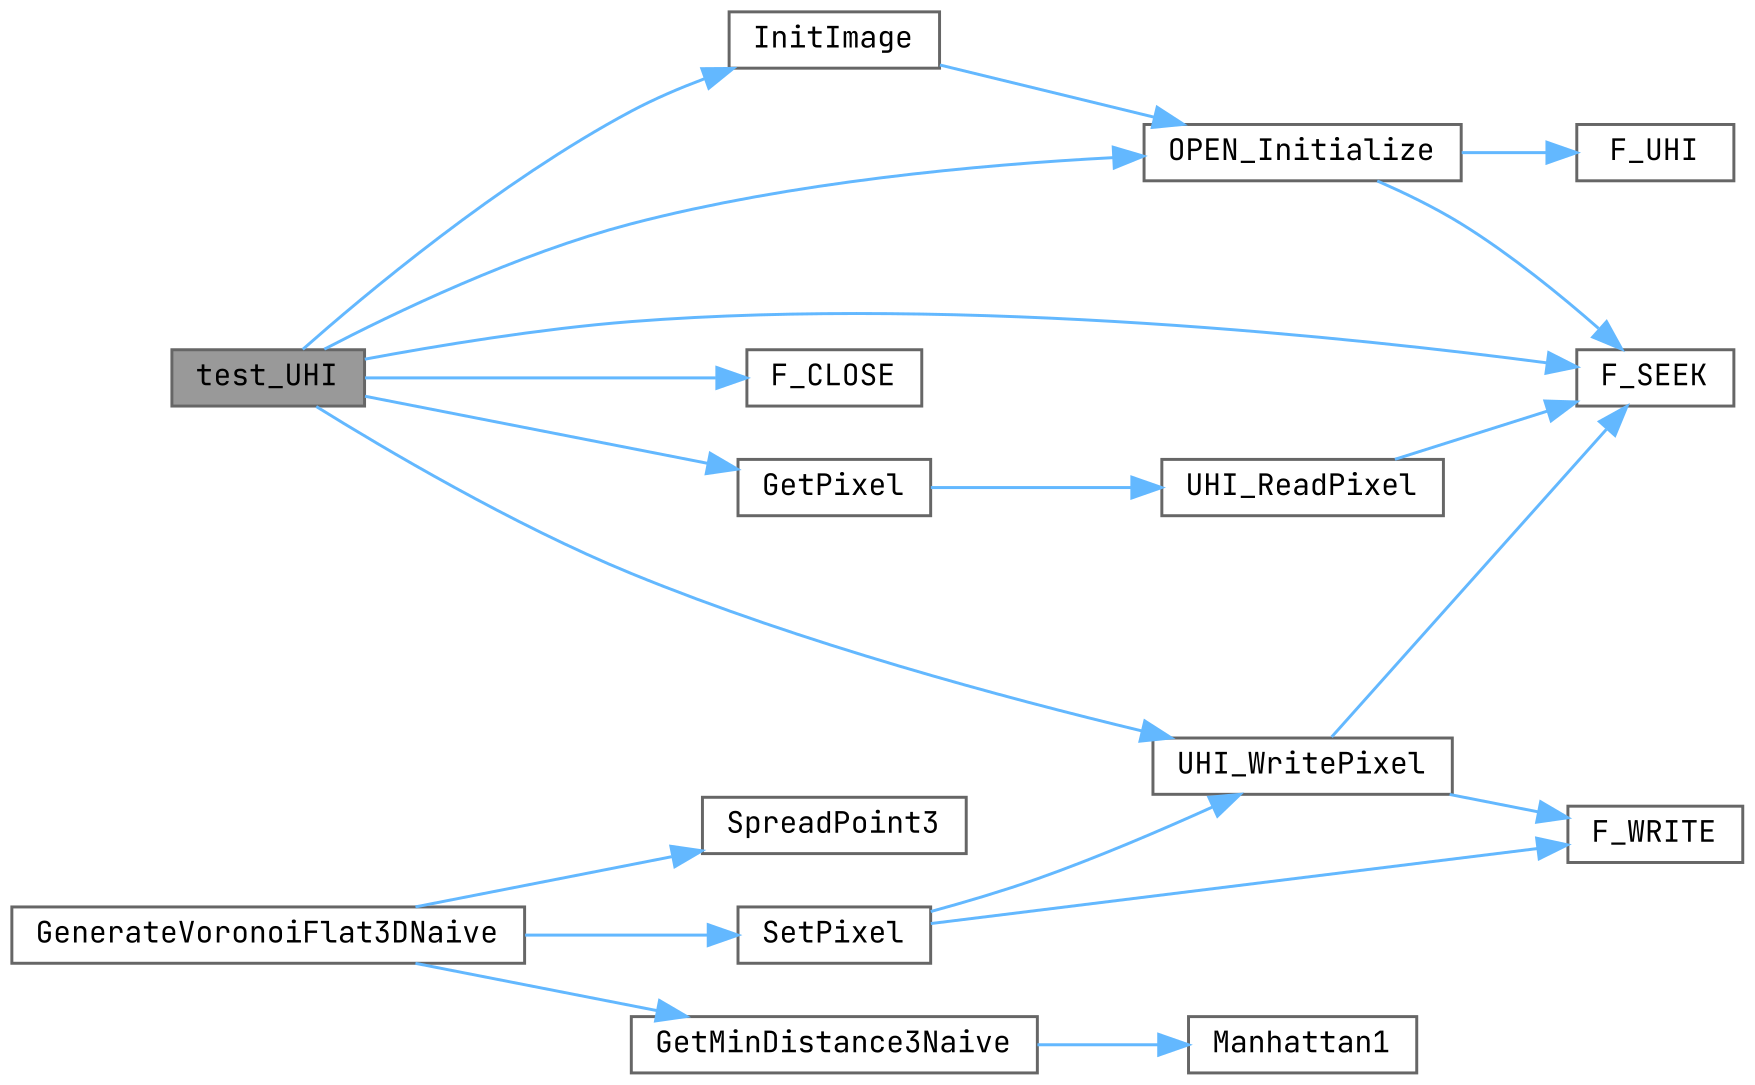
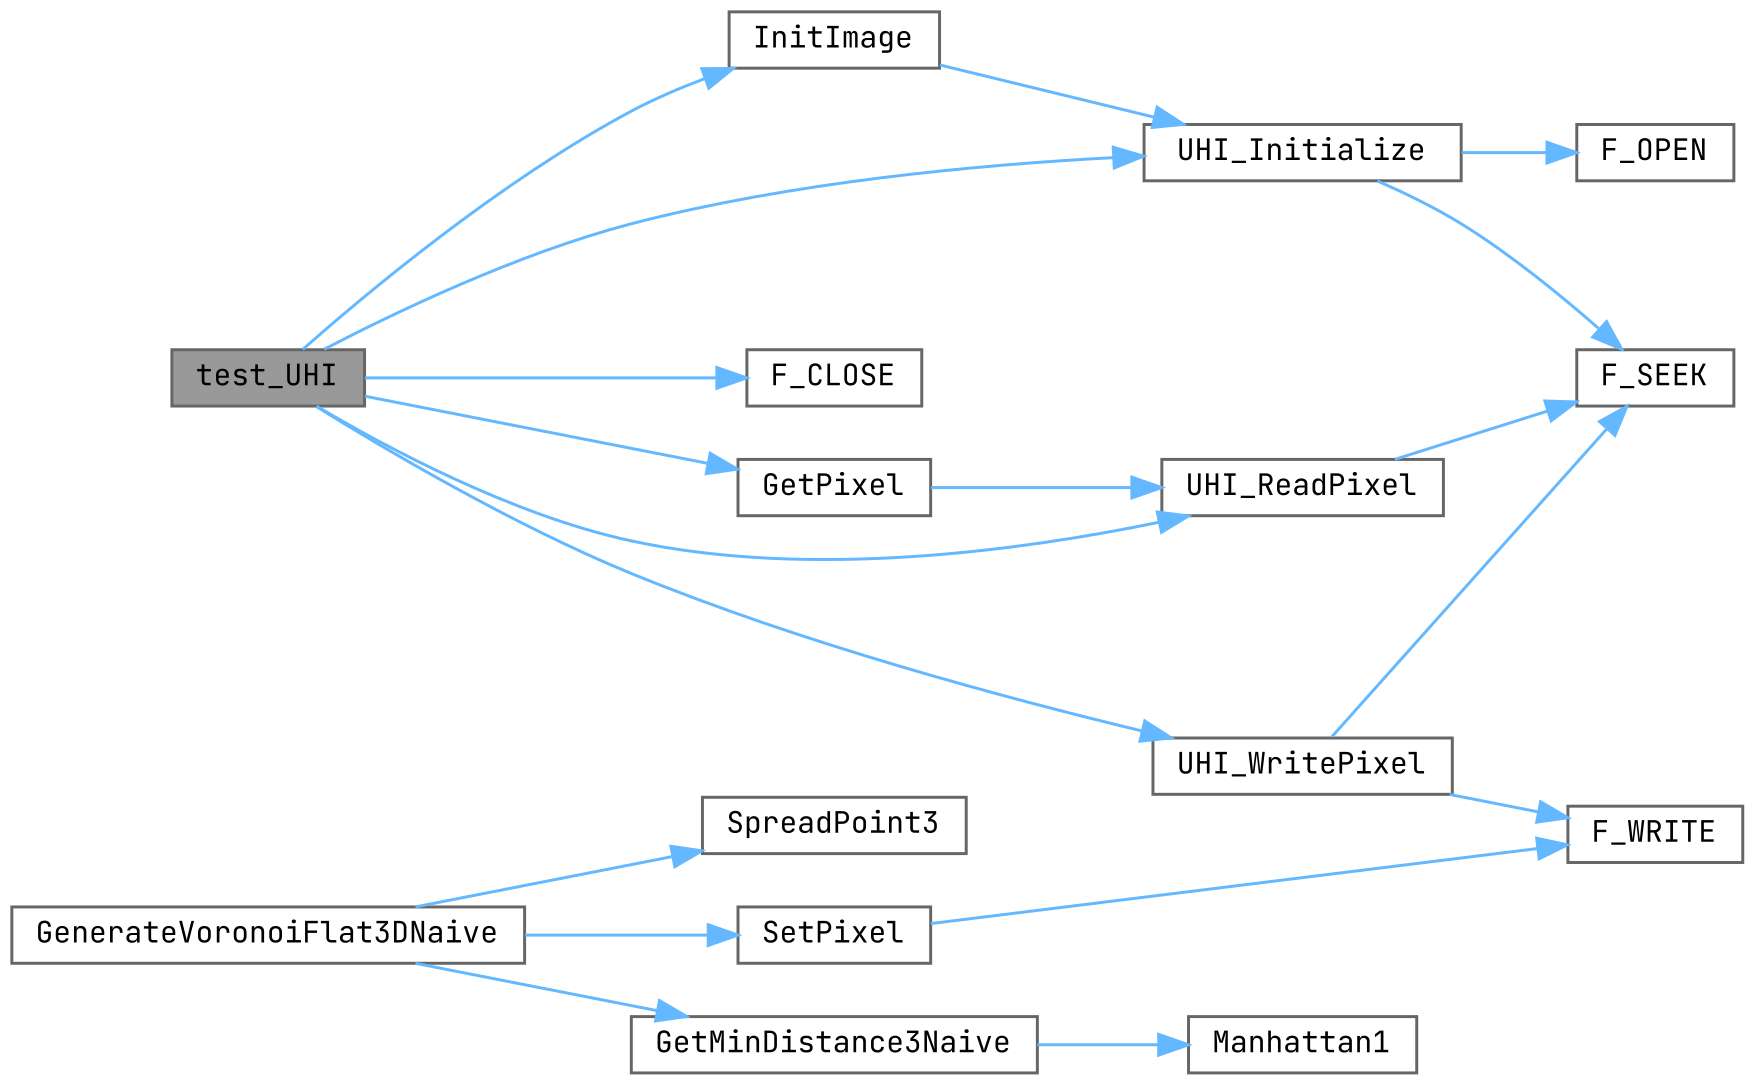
node "OPEN_Initialize": label "OPEN_Initialize" -> "UHI_Initialize"
node "F_UHI": label "F_UHI" -> "F_OPEN"
edge "test_UHI" -> "F_SEEK": now "test_UHI" -> "UHI_ReadPixel"
edge "SetPixel" -> "UHI_WritePixel": removed
